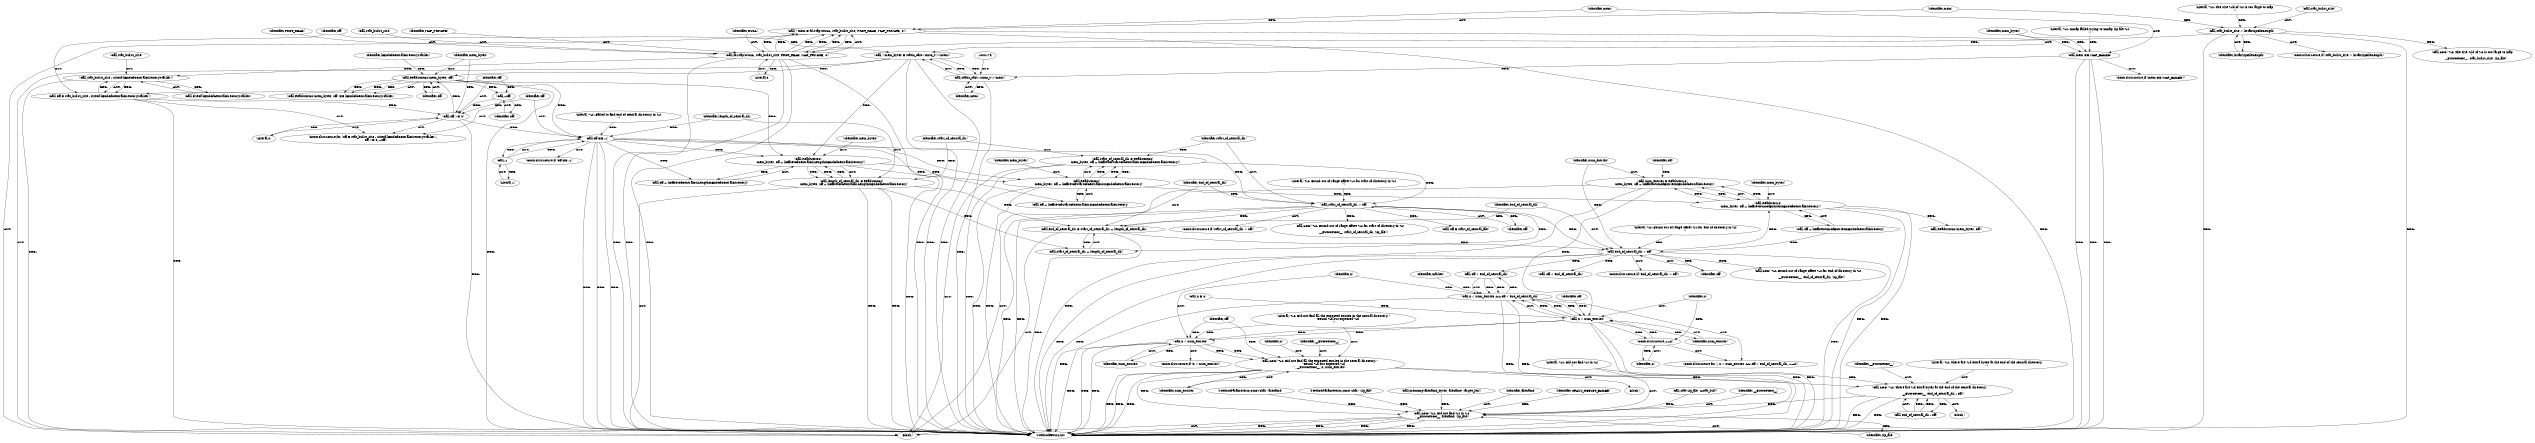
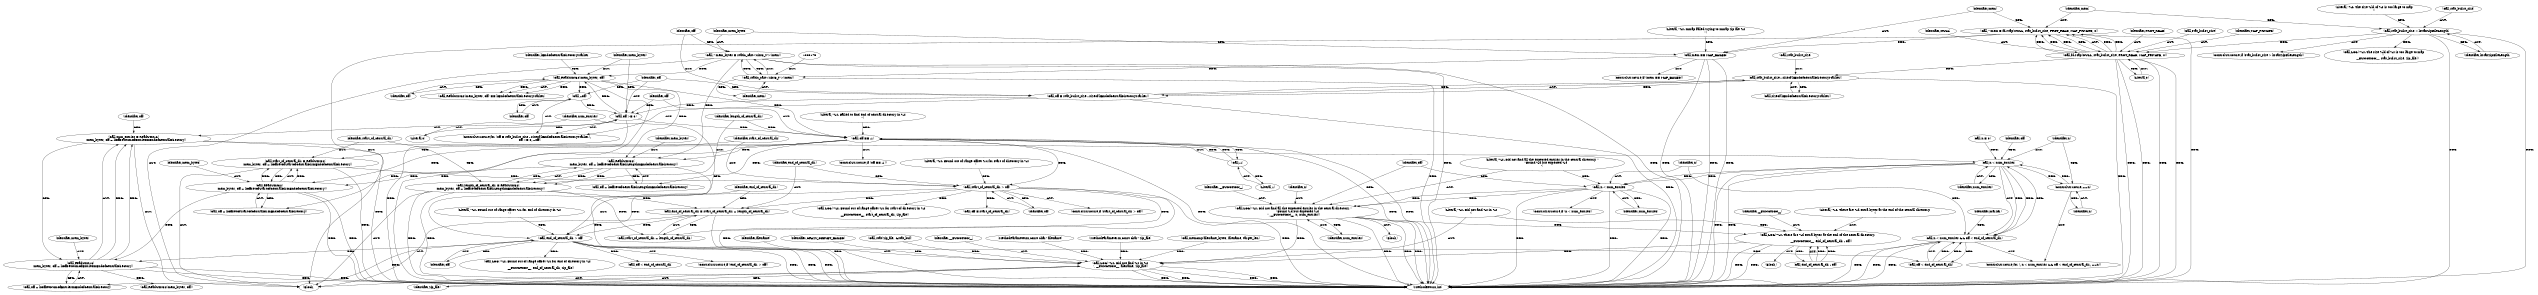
node "(Call,off = start_of_central_file)": label "(Call,off = start_of_central_file)" -> "(Call,off = start_of_central_dir)"
edge "(Call,off + kOffsetNumOfEntriesInEndOfCentralDirectory)" -> "(Call,end_of_central_dir > off)": reversed
